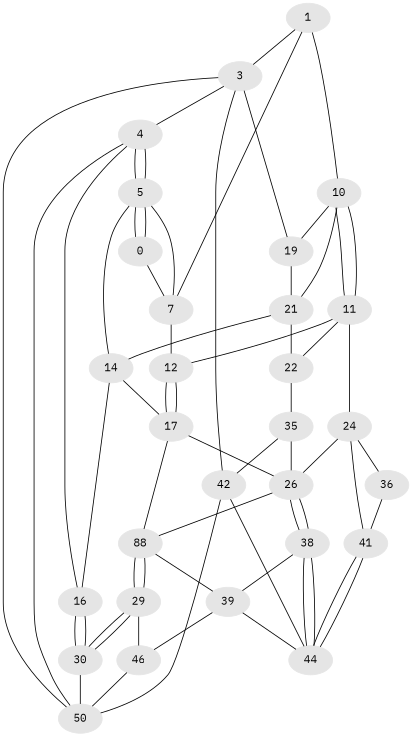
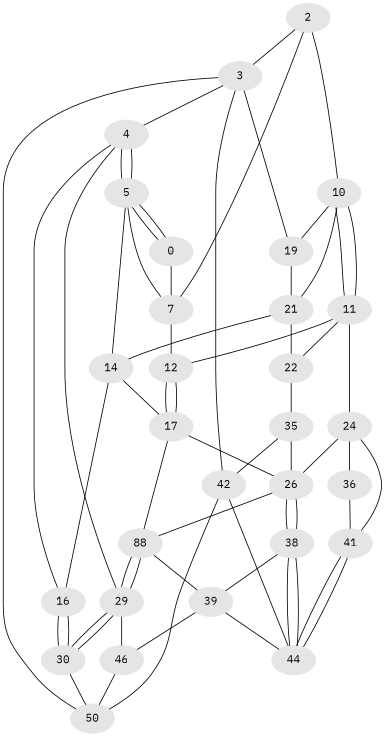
node "1": label "1" -> "2"
edge "4" -- "50": now "4" -- "29"
